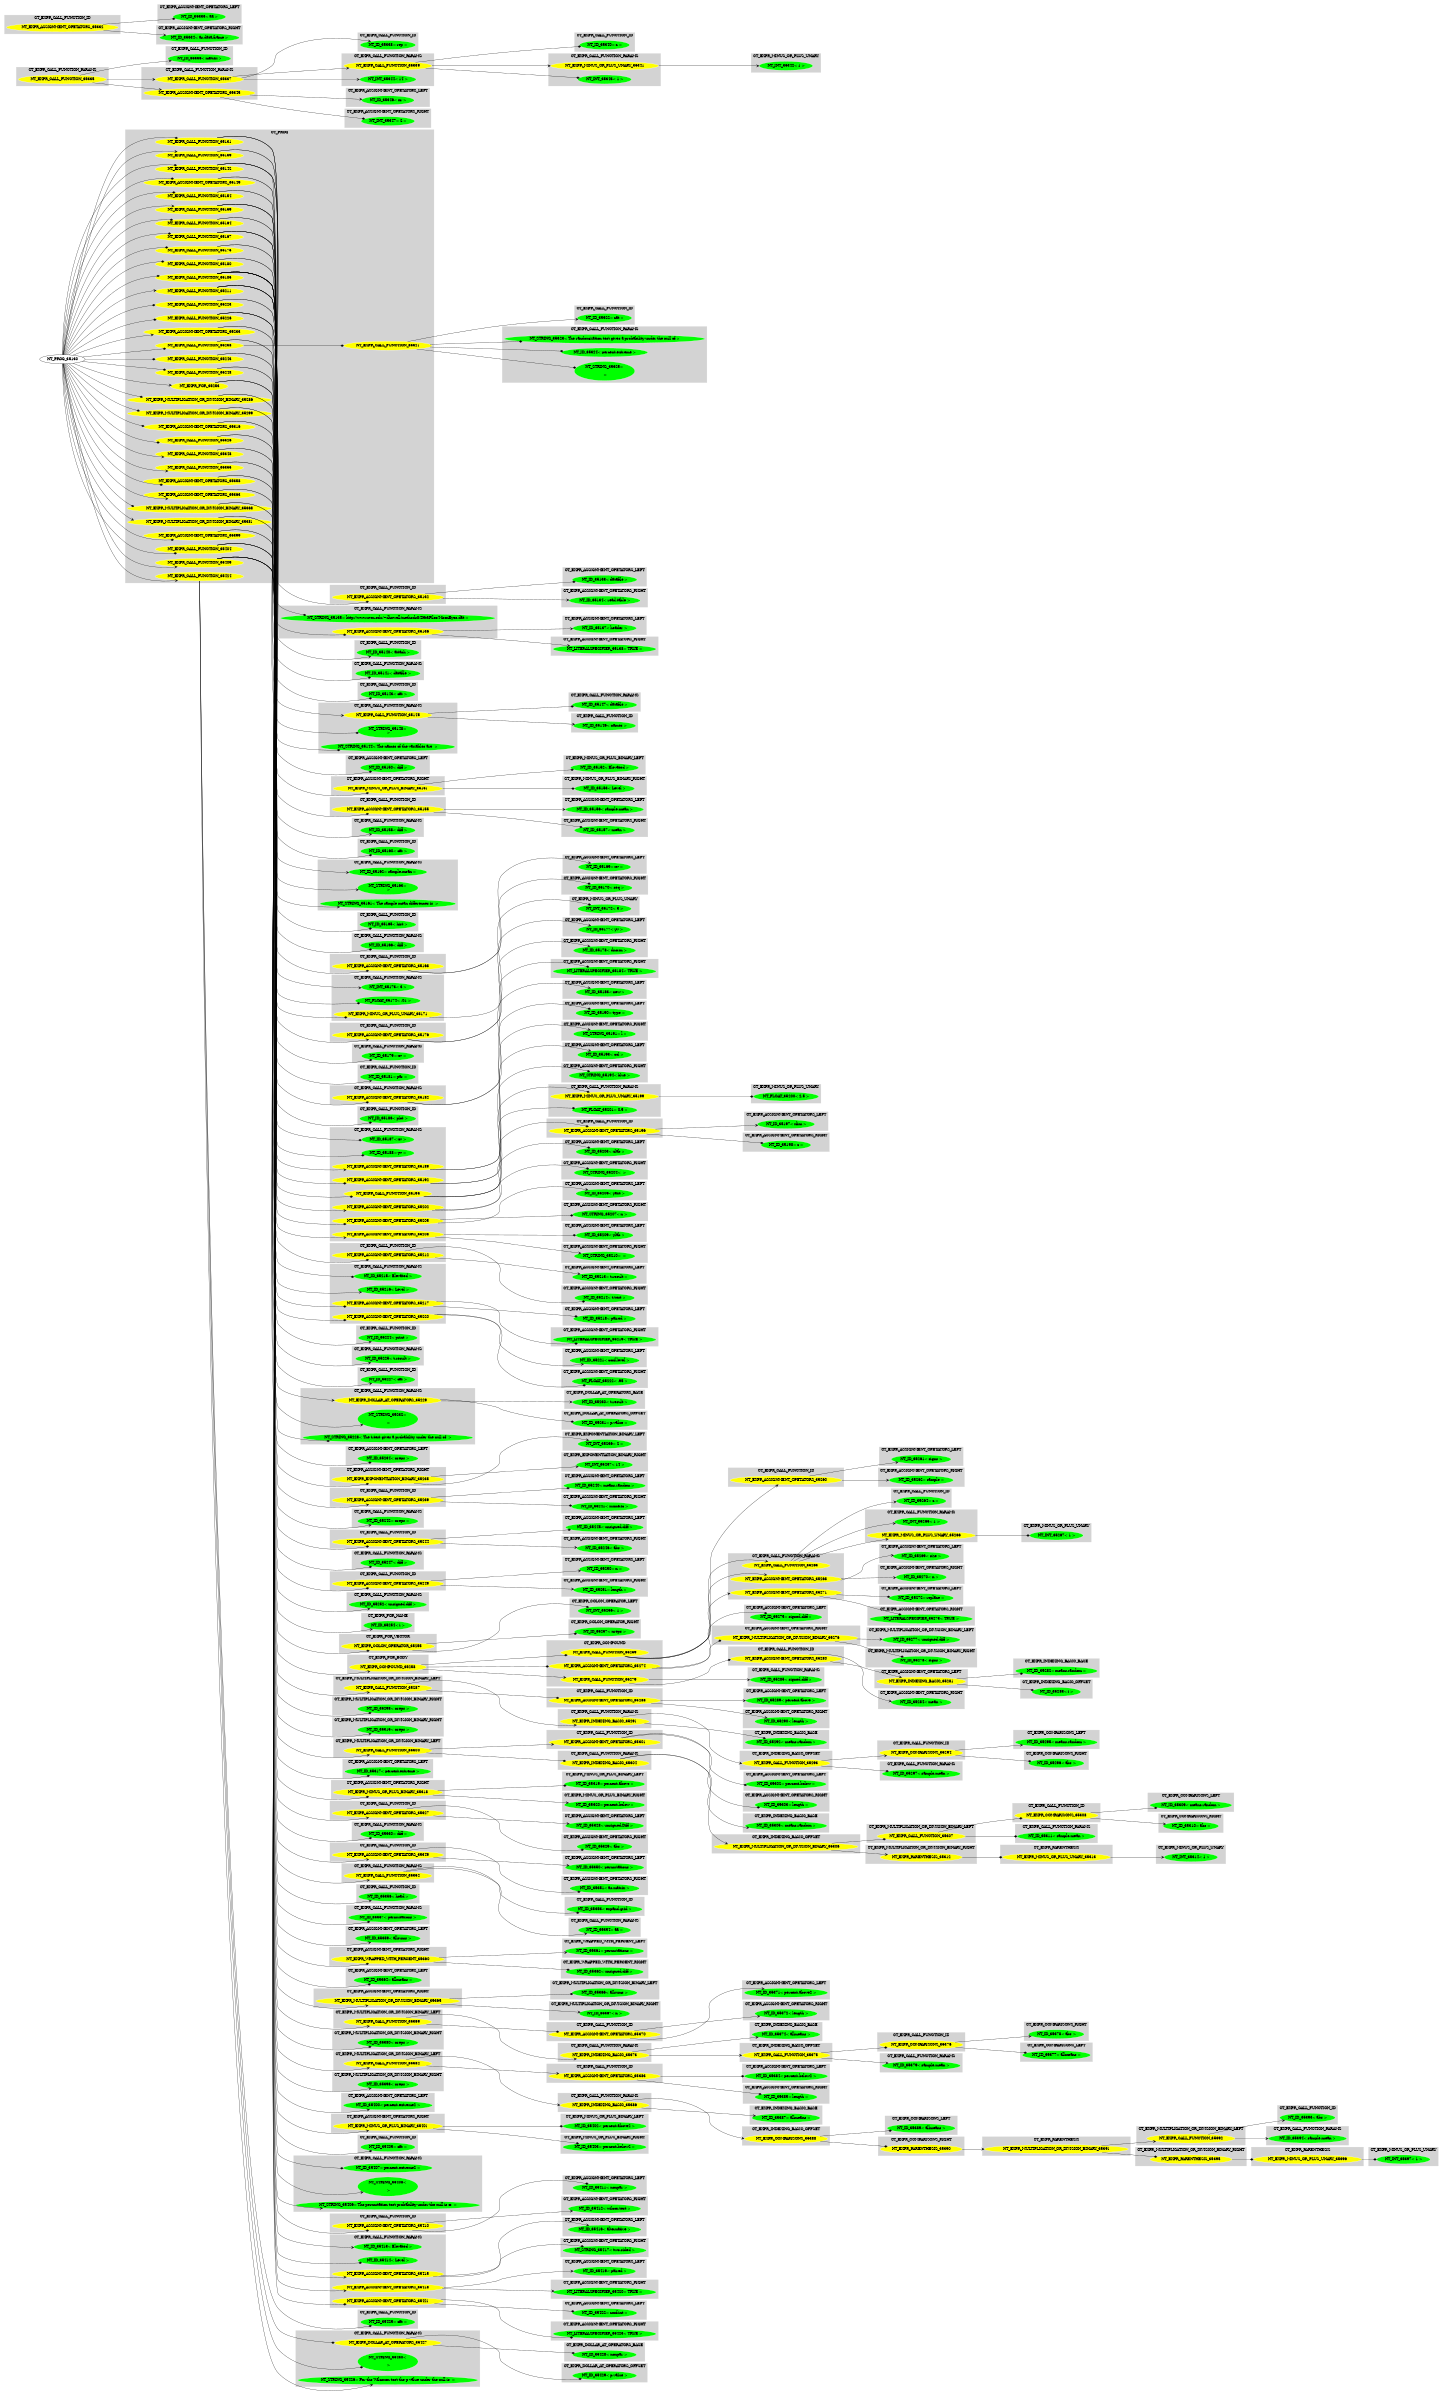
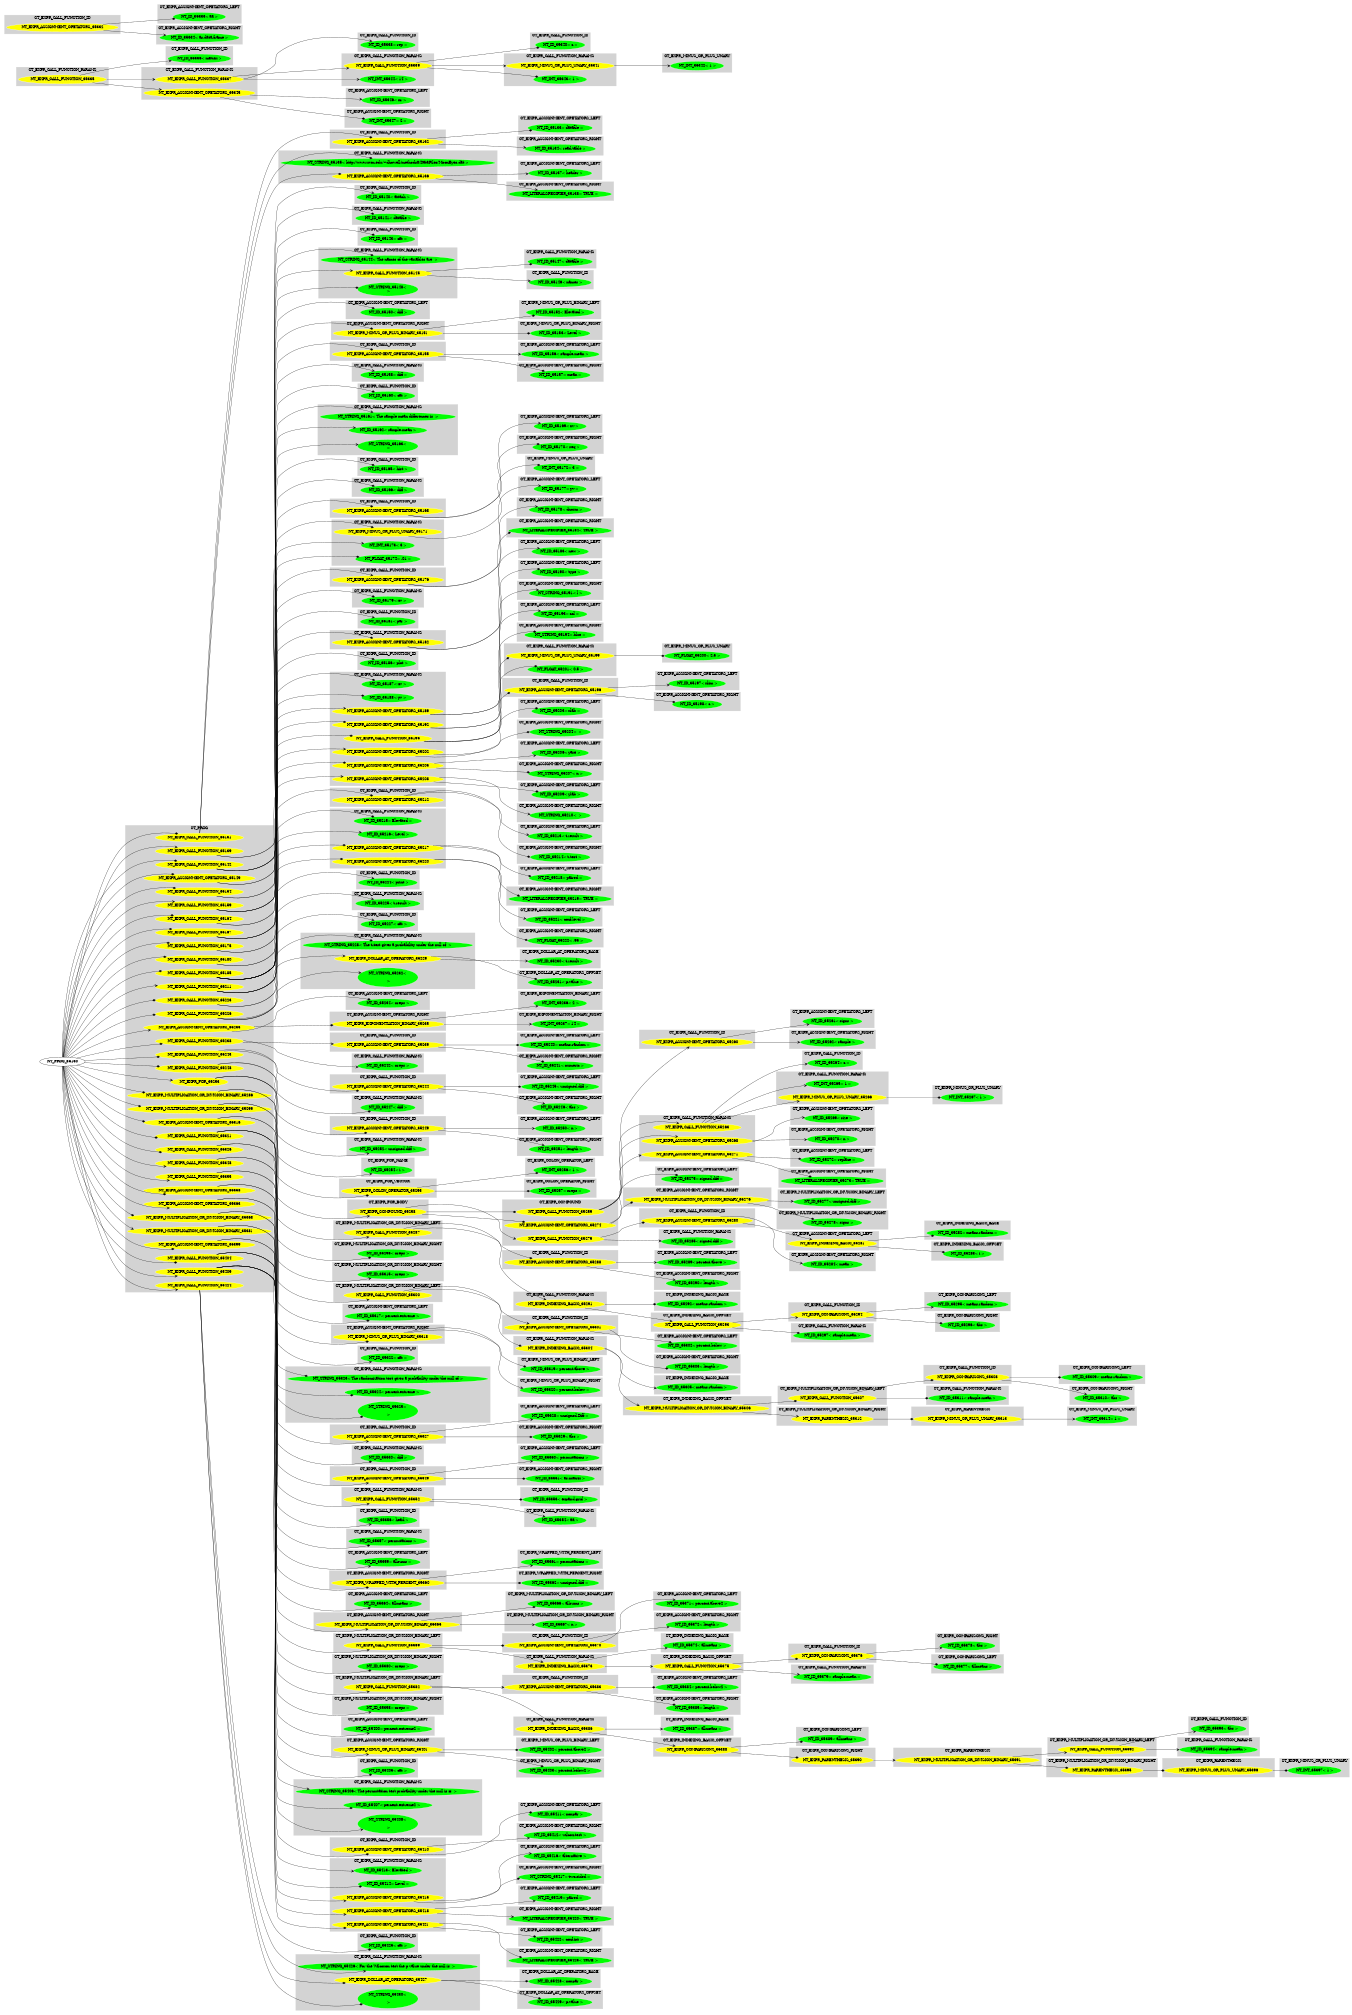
edge "NT_EXPR_CALL_FUNCTION_35238" -> "NT_EXPR_CALL_FUNCTION_35321": now "NT_PROG_35130" -> "NT_EXPR_CALL_FUNCTION_35321"
